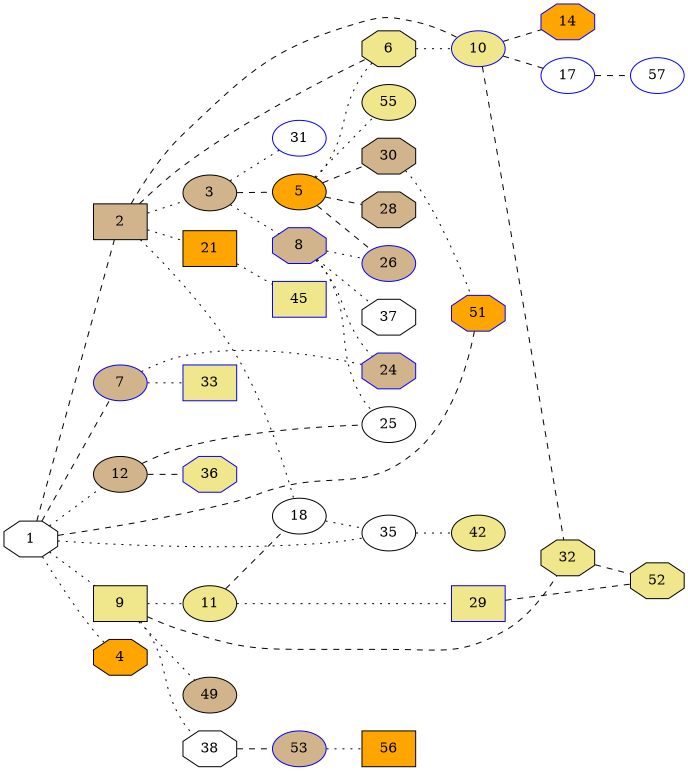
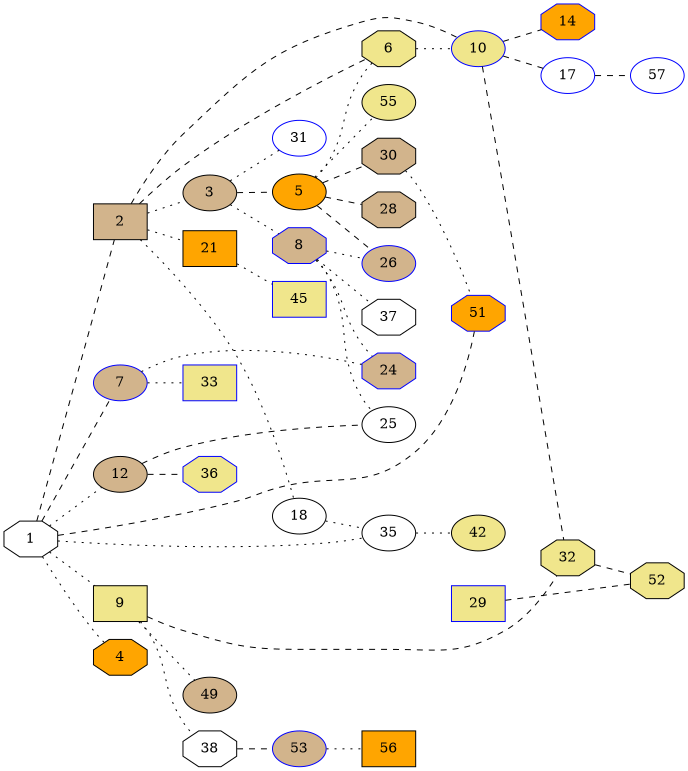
node "11": removed
